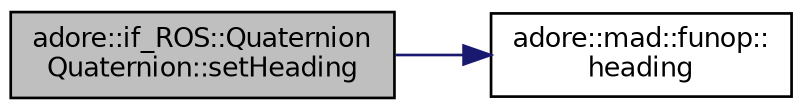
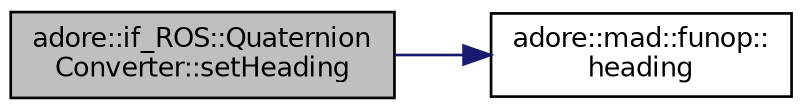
node "adore::if_ROS::Quaternion Quaternion::setHeading": label "adore::if_ROS::Quaternion Quaternion::setHeading" -> "adore::if_ROS::Quaternion Converter::setHeading"
